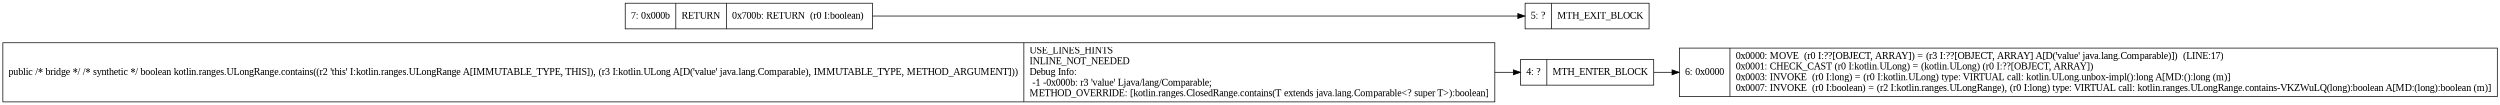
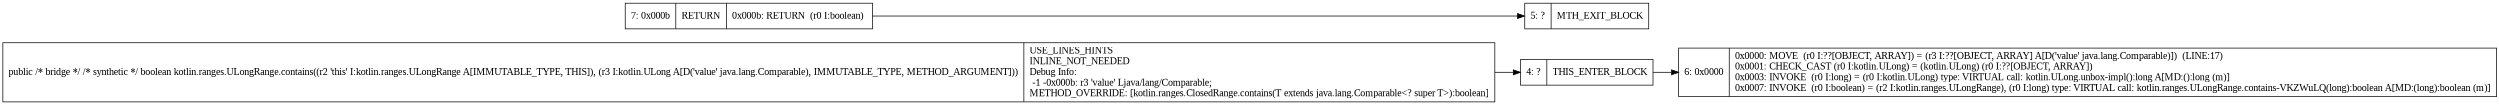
node "7: 0x000b": text "0x700b: RETURN  (r0 I:boolean)" -> "0x000b: RETURN  (r0 I:boolean)"
node "4: ?": text "MTH_ENTER_BLOCK" -> "THIS_ENTER_BLOCK"
